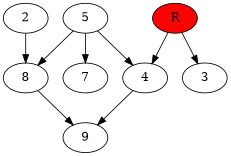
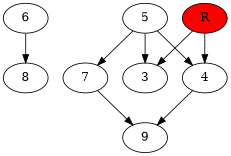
node "2": label "2" -> "6"
edge "5" -> "8": now "5" -> "3"
edge "8" -> "9": now "7" -> "9"
